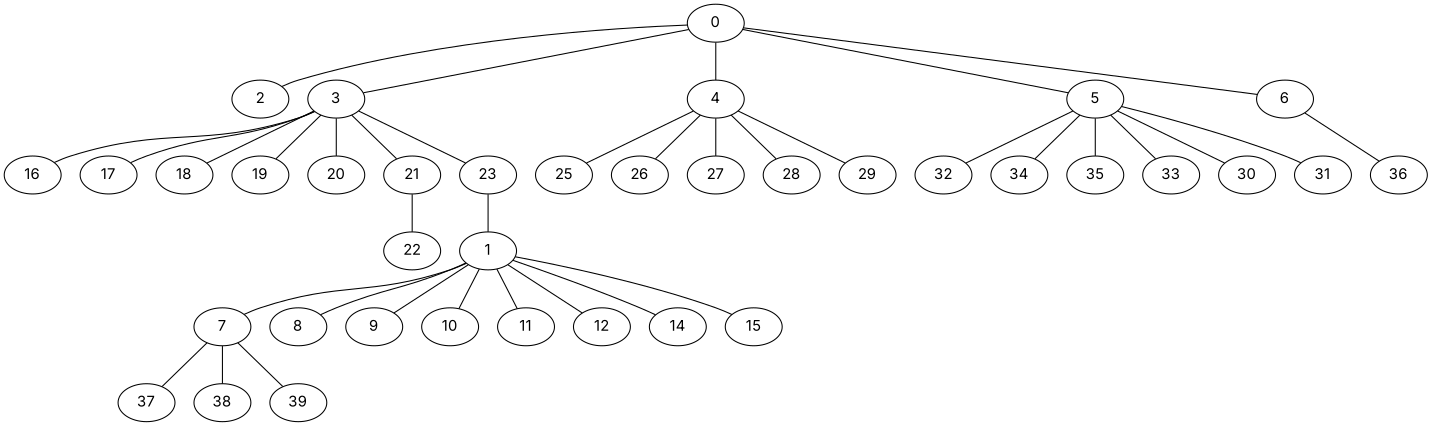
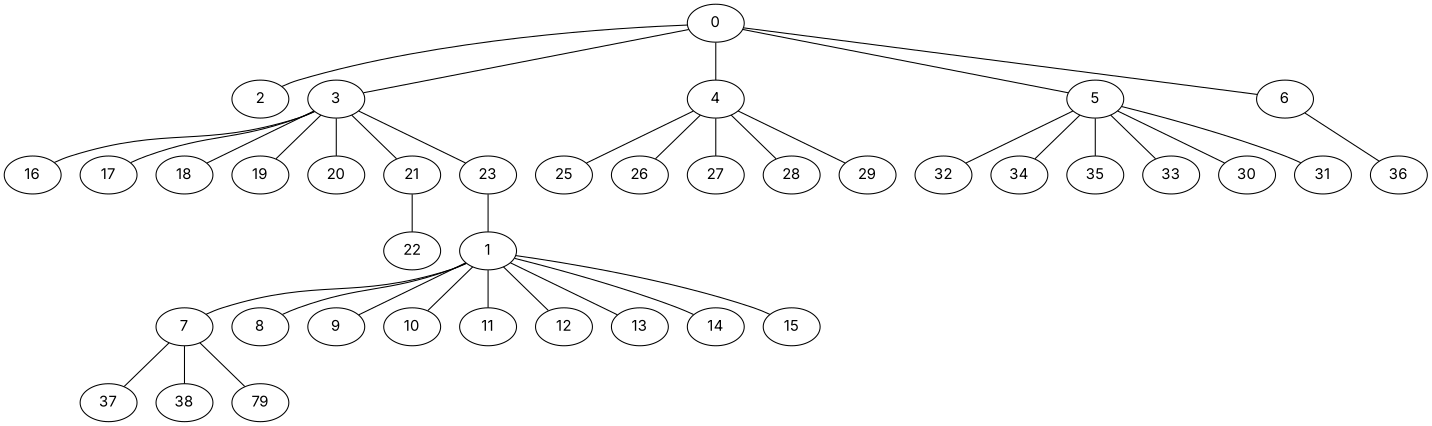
node "13": added
node "39": label "39" -> "79"
